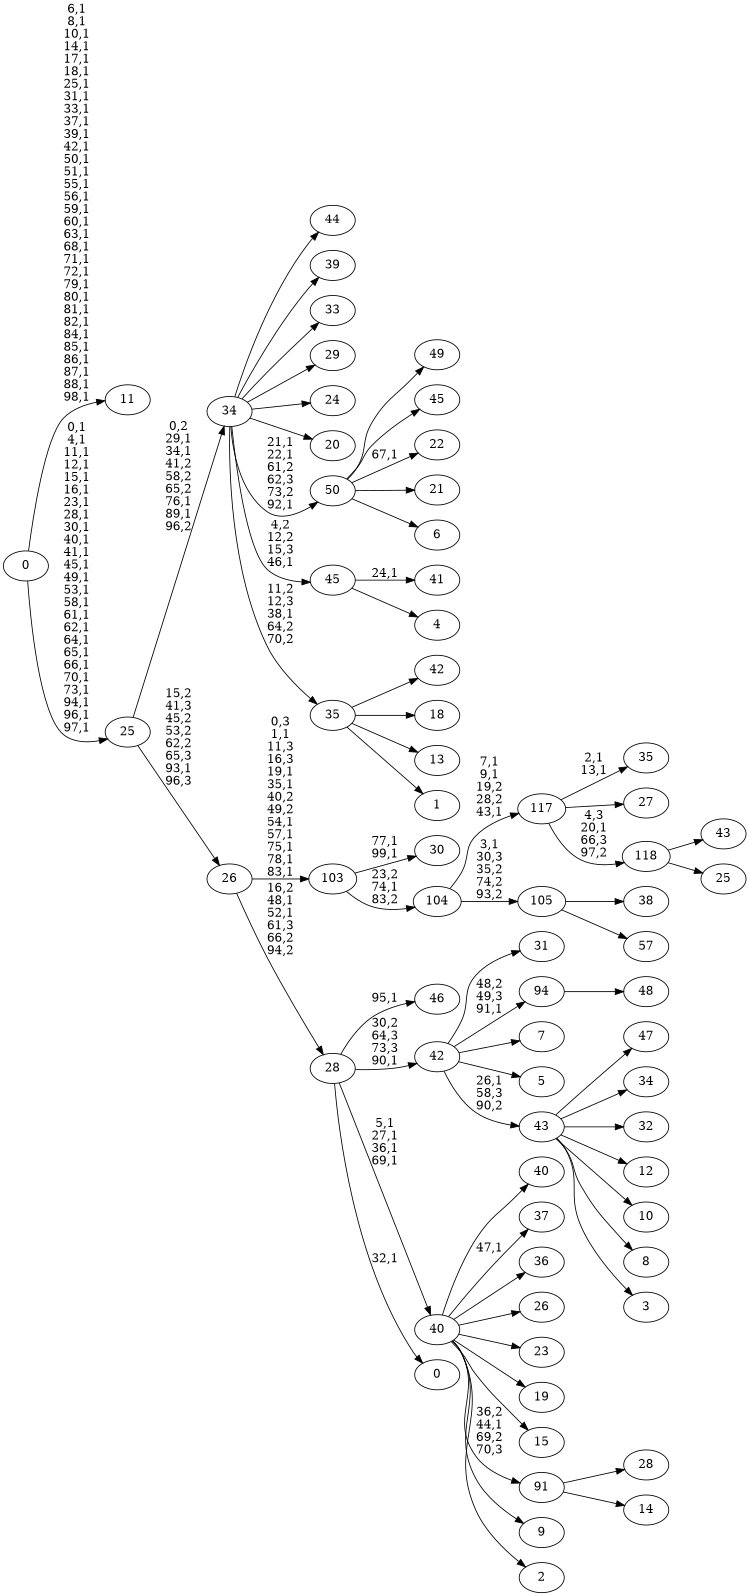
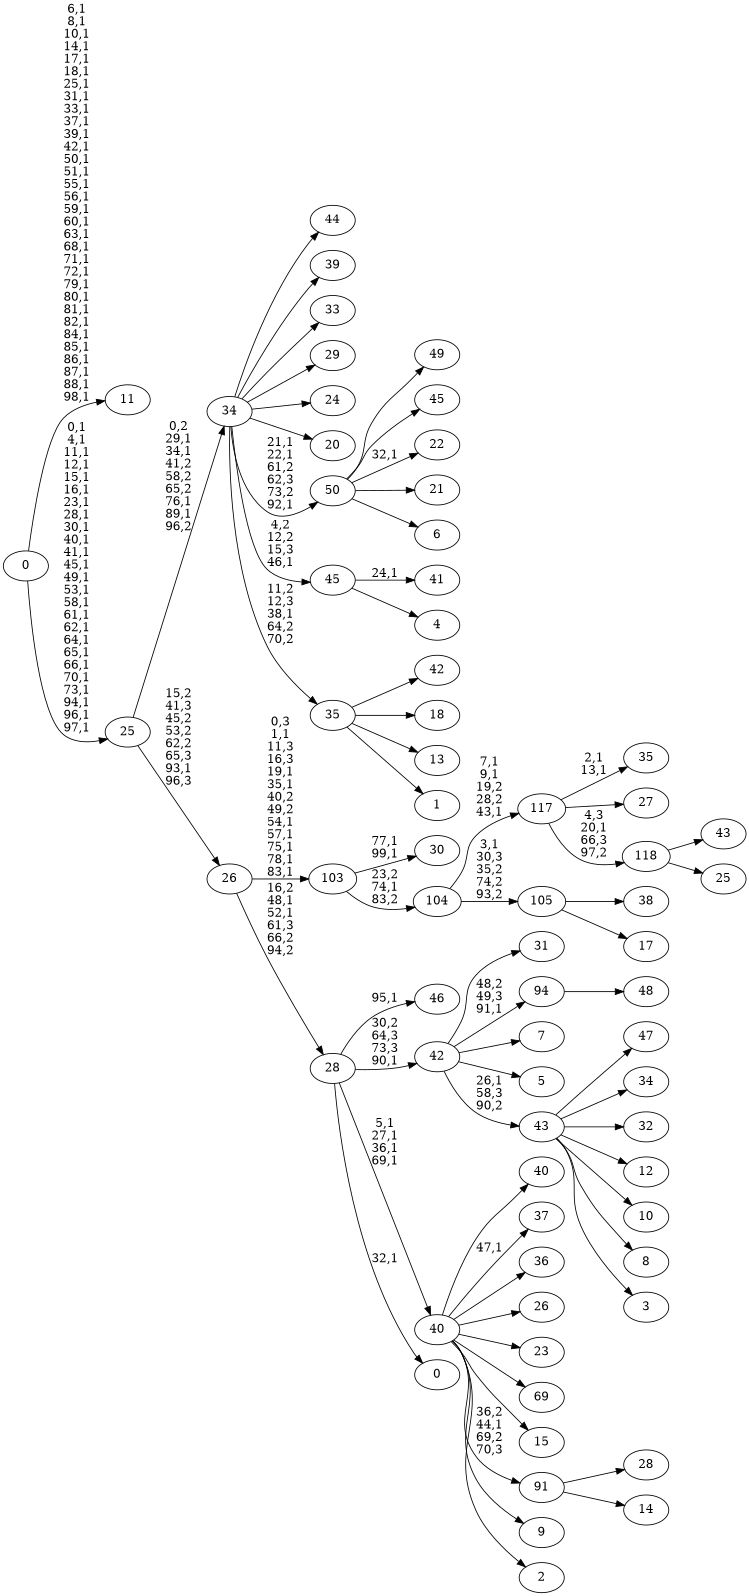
edge "50" -> "22": label "67,1" -> "32,1"
node "57": label "57" -> "17"
node "19": label "19" -> "69"
